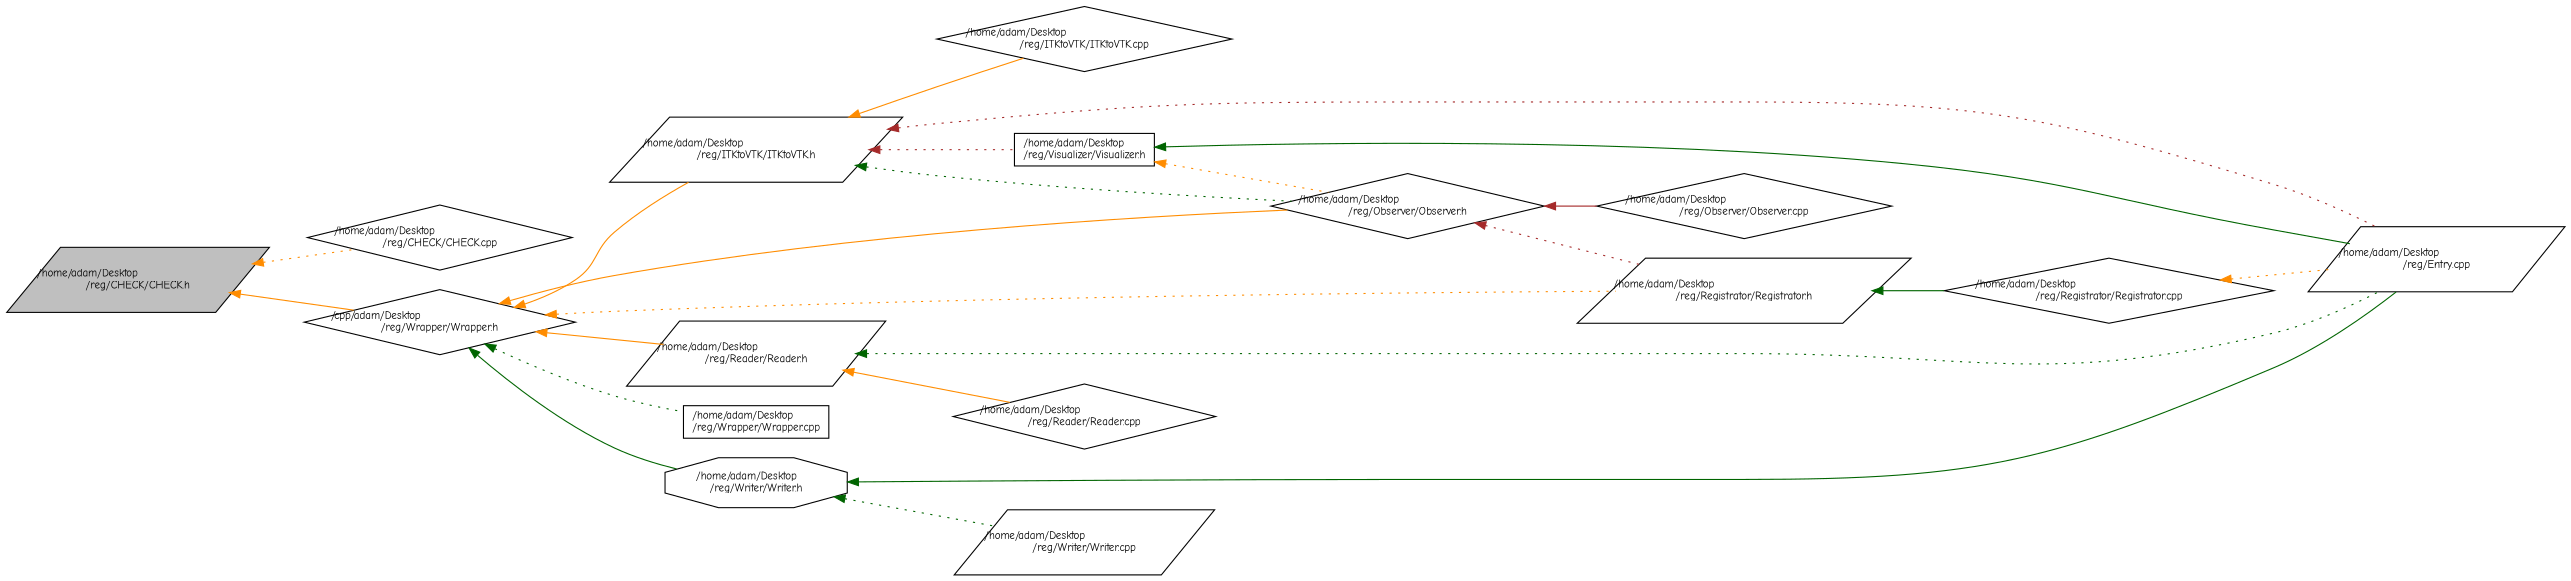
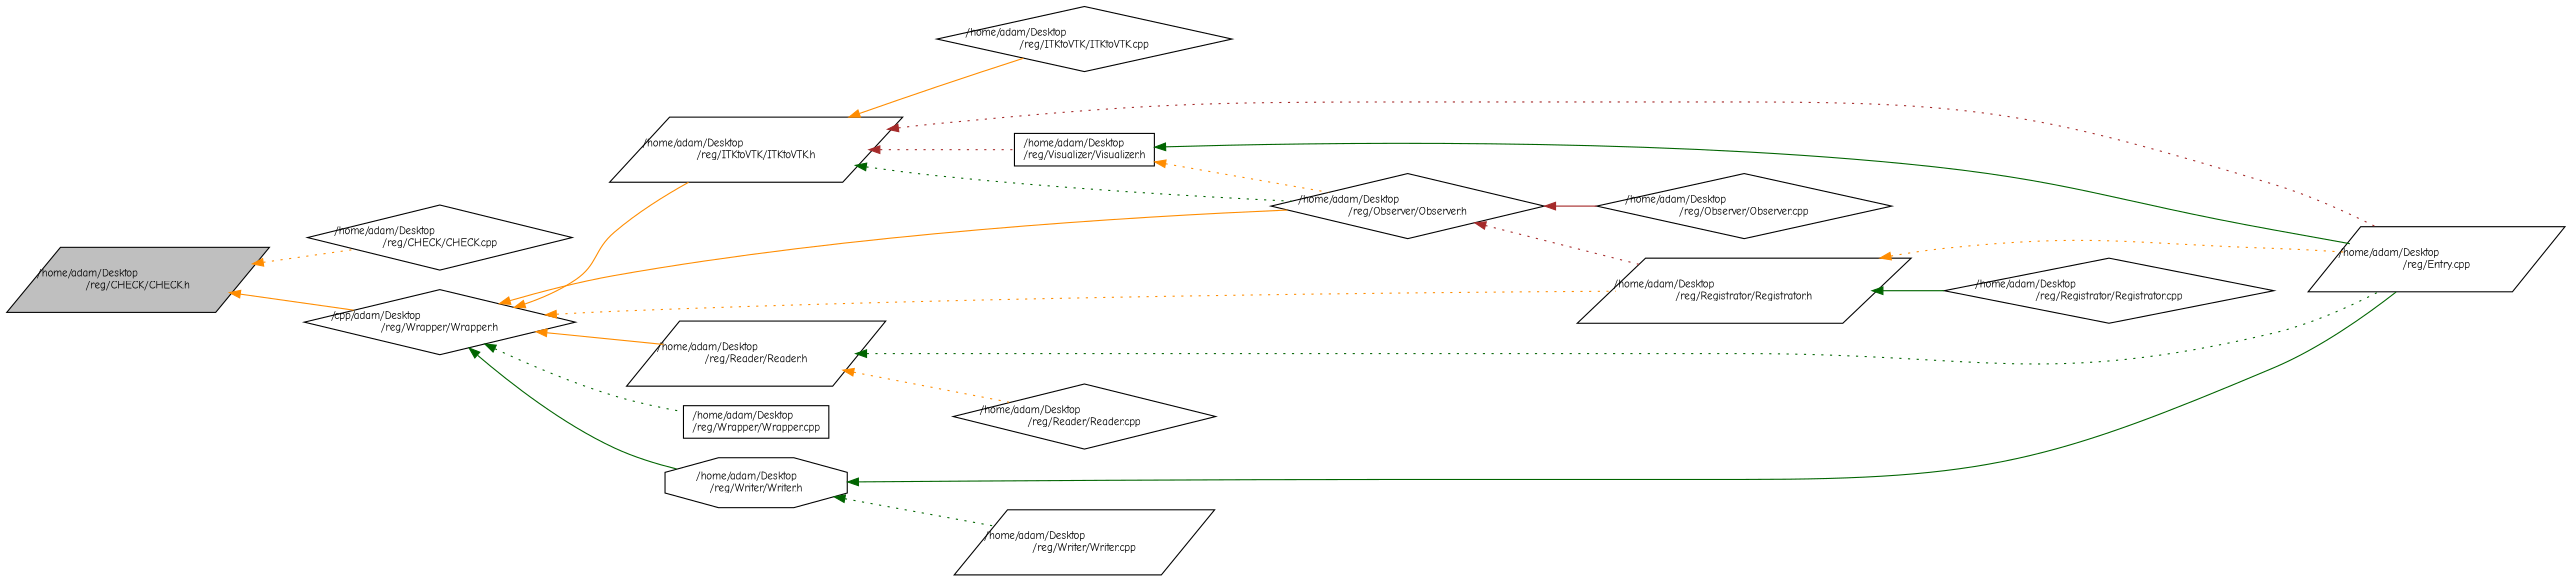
edge "/home/adam/Desktop /reg/Entry.cpp" -> "/home/adam/Desktop /reg/Registrator/Registrator.cpp": now "/home/adam/Desktop /reg/Entry.cpp" -> "/home/adam/Desktop /reg/Registrator/Registrator.h"
edge "/home/adam/Desktop /reg/Reader/Reader.cpp" -> "/home/adam/Desktop /reg/Reader/Reader.h": style solid -> dotted
